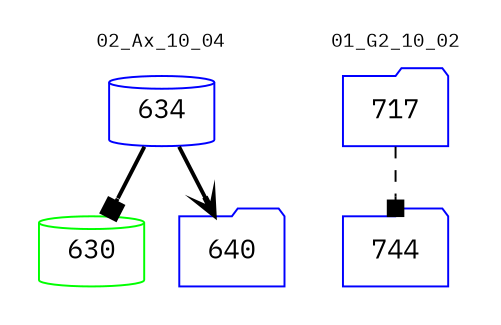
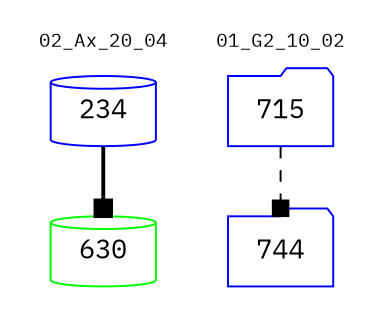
cluster "02_Ax_10_04": label "02_Ax_10_04" -> "02_Ax_20_04"
node "634": label "634" -> "234"
node "717": label "717" -> "715"
node "640": removed
